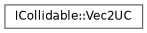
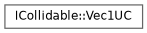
node "ICollidable::Vec2UC": label "ICollidable::Vec2UC" -> "ICollidable::Vec1UC"
